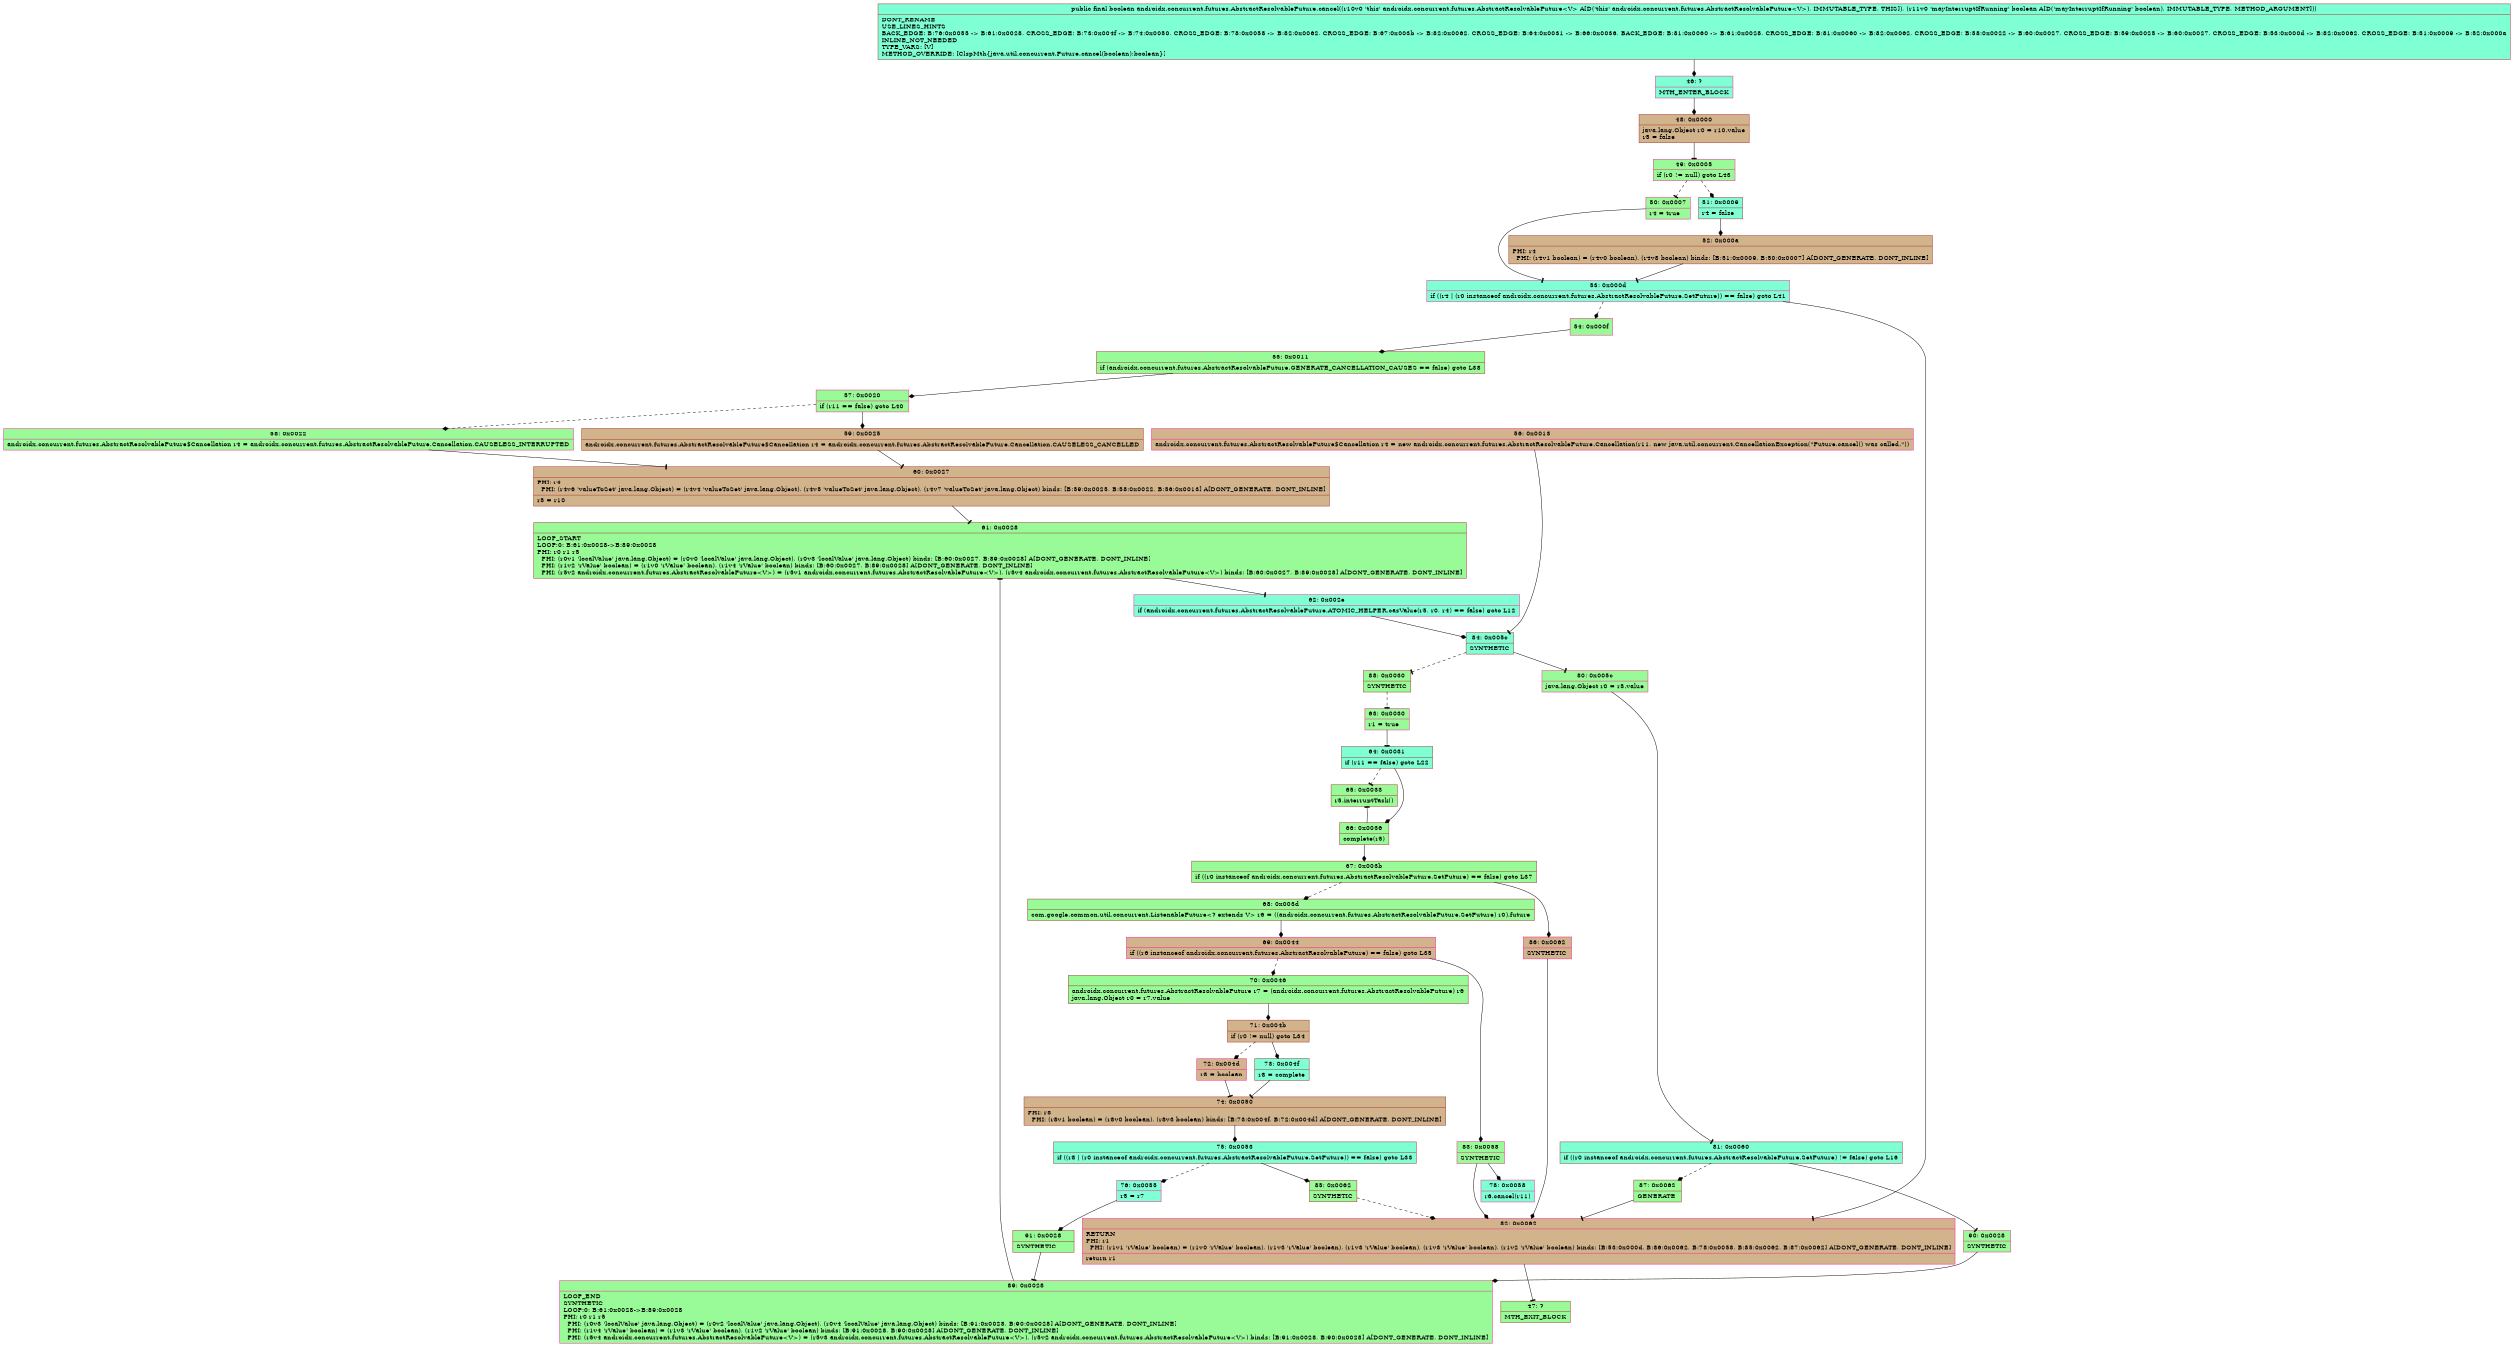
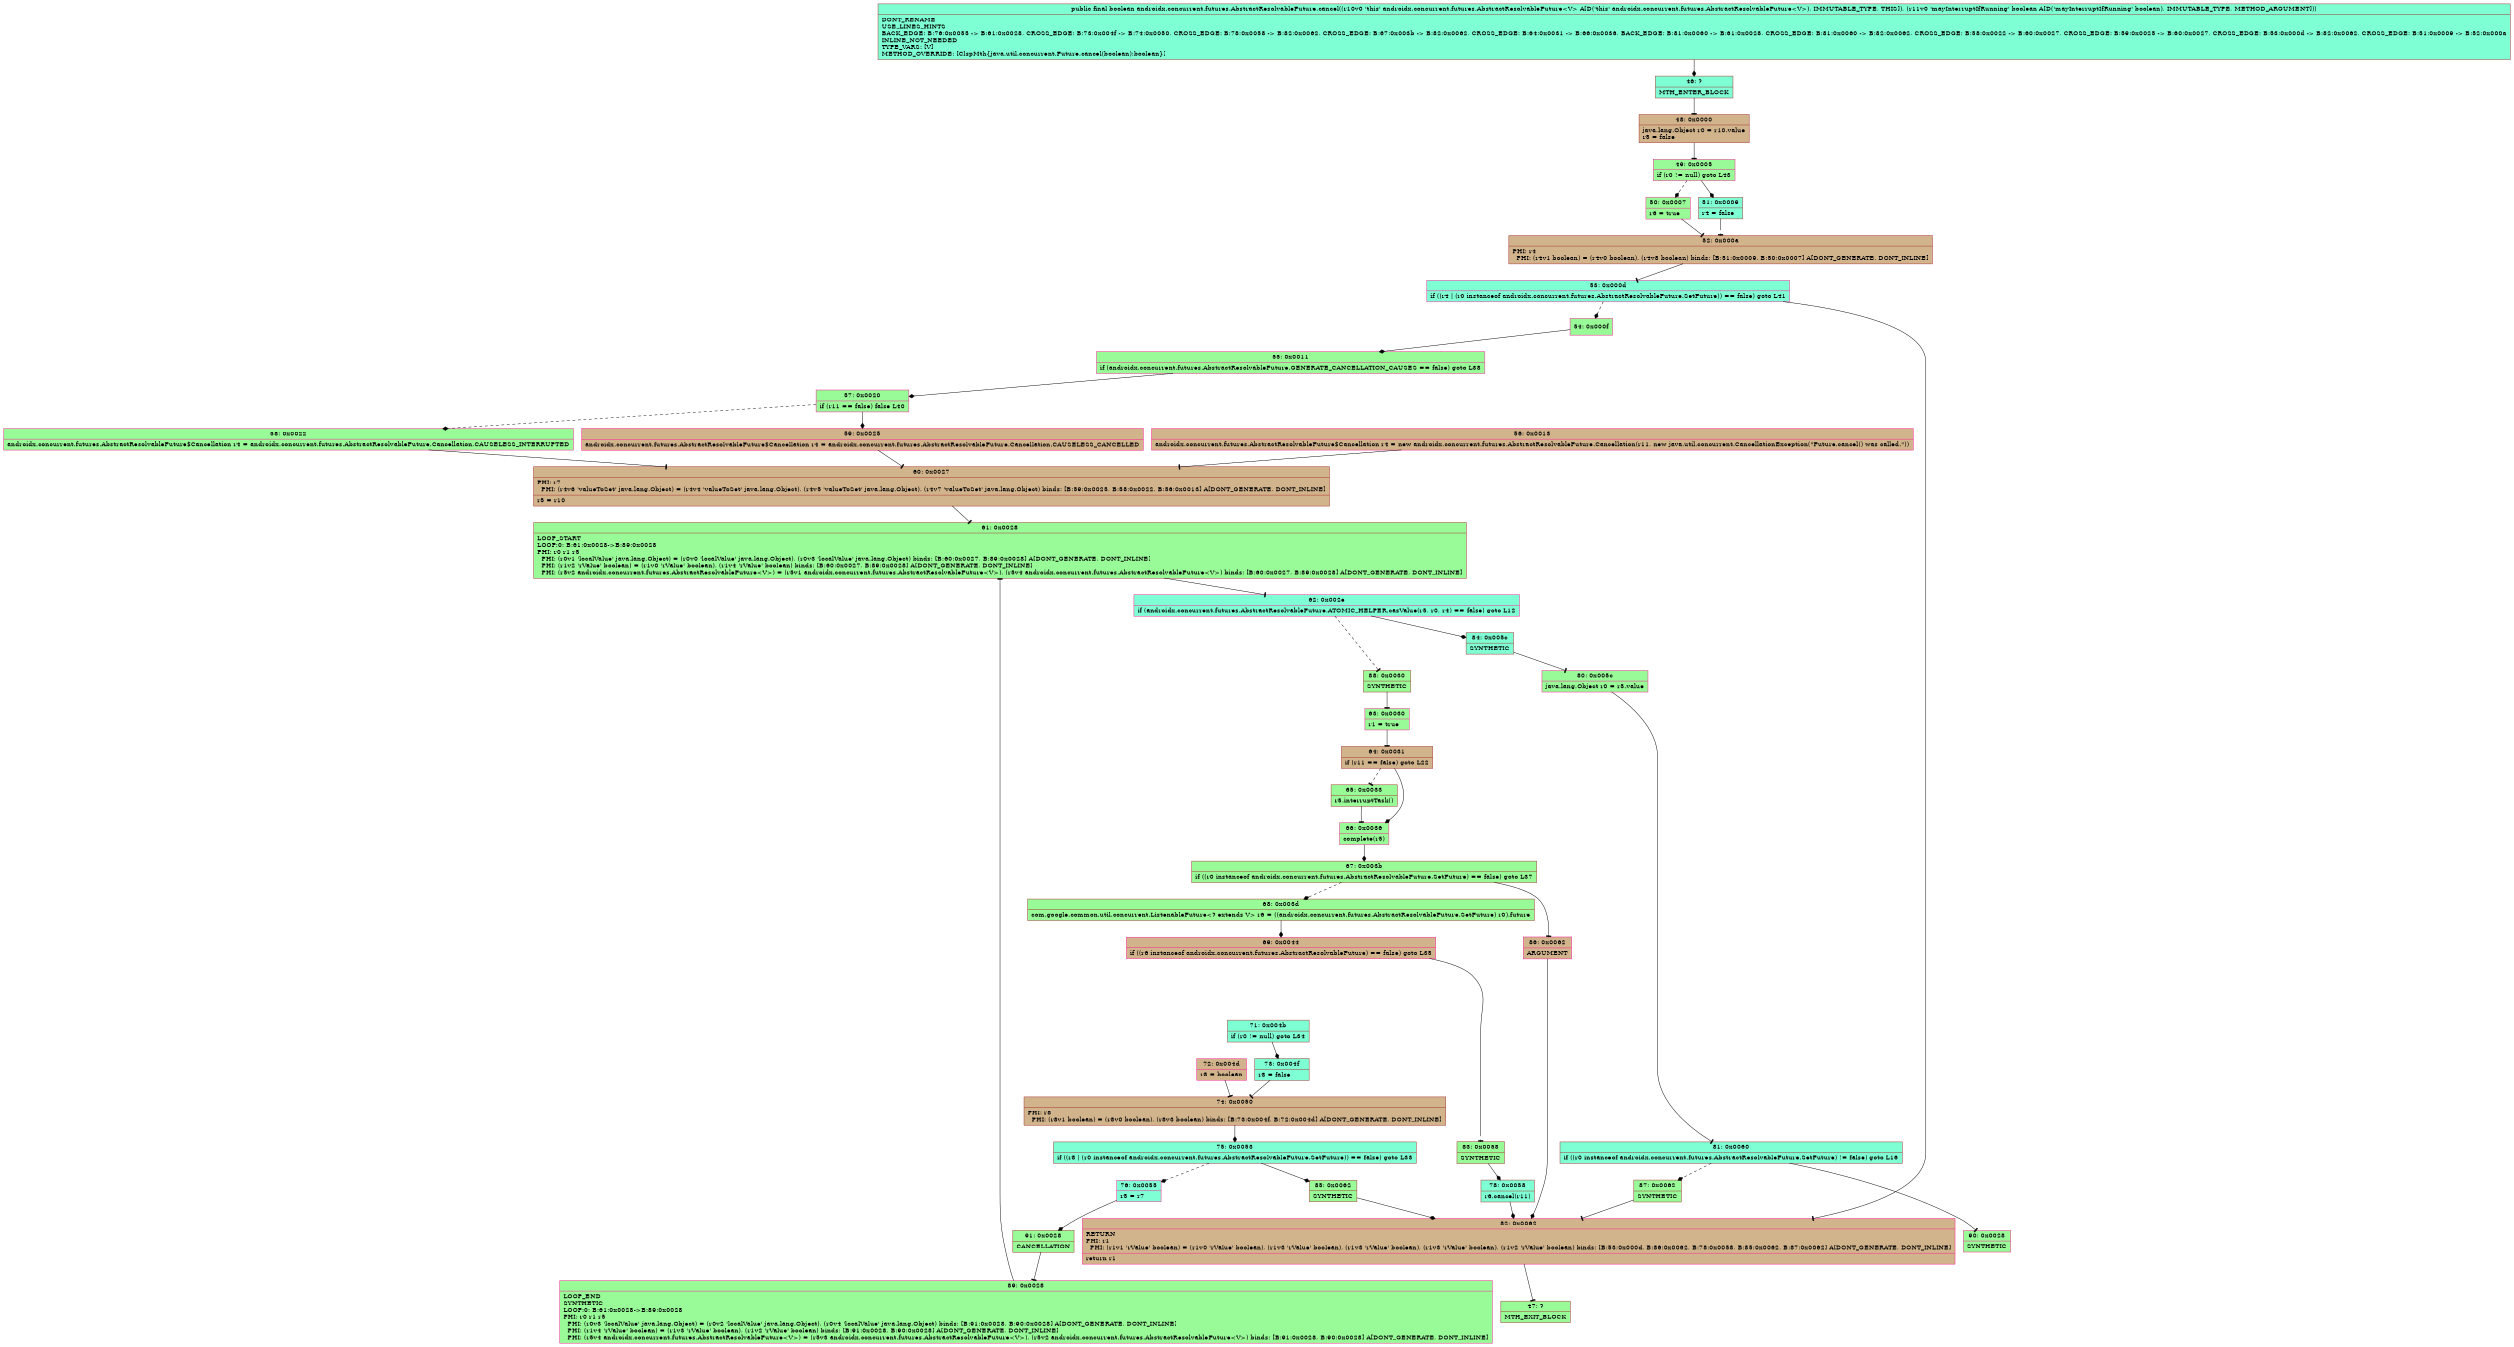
node "46: ?": color deeppink -> brown
edge "46: ?" -> "48: 0x0000": arrowhead diamond -> tee
edge "49: 0x0005" -> "51: 0x0009": style dashed -> solid
edge "49: 0x0005" -> "50: 0x0007": arrowhead tee -> diamond
node "50: 0x0007": text "r4 = true" -> "r6 = true"
edge "50: 0x0007" -> "53: 0x000d": now "50: 0x0007" -> "52: 0x000a"
edge "51: 0x0009" -> "52: 0x000a": arrowhead diamond -> tee
node "55: 0x0011": color brown -> deeppink
node "57: 0x0020": text "if (r11 == false) goto L40" -> "if (r11 == false) false L40"
node "59: 0x0025": color brown -> deeppink
node "60: 0x0027": text "PHI: r4" -> "PHI: r7"
edge "56: 0x0013" -> "84: 0x005c": now "56: 0x0013" -> "60: 0x0027"
edge "84: 0x005c" -> "88: 0x0030": now "62: 0x002e" -> "88: 0x0030"
edge "88: 0x0030" -> "63: 0x0030": style dashed -> solid
node "64: 0x0031": fillcolor aquamarine -> tan
edge "66: 0x0036" -> "65: 0x0033": reversed
node "66: 0x0036": color brown -> deeppink
edge "67: 0x003b" -> "86: 0x0062": arrowhead diamond -> tee
node "86: 0x0062": text "SYNTHETIC" -> "ARGUMENT"
node "70: 0x0046": removed
node "71: 0x004b": fillcolor tan -> aquamarine
edge "69: 0x0044" -> "83: 0x0058": arrowhead diamond -> tee
edge "71: 0x004b" -> "72: 0x004d": removed
node "73: 0x004f": text "r8 = complete" -> "r8 = false"
node "83: 0x0058": color deeppink -> brown
edge "83: 0x0058" -> "82: 0x0062": now "78: 0x0058" -> "82: 0x0062"
node "78: 0x0058": color deeppink -> brown
node "87: 0x0062": text "GENERATE" -> "SYNTHETIC"
edge "85: 0x0062" -> "82: 0x0062": style dashed -> solid
node "91: 0x0028": text "SYNTHETIC" -> "CANCELLATION"
edge "90: 0x0028" -> "89: 0x0028": removed
